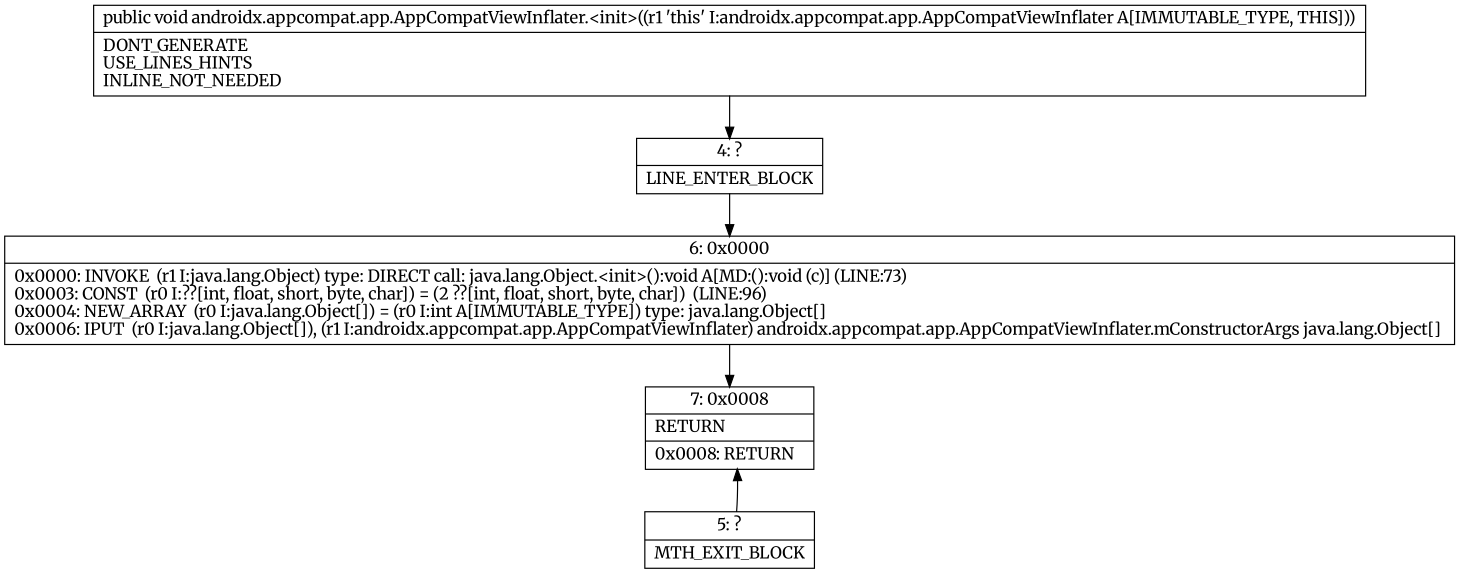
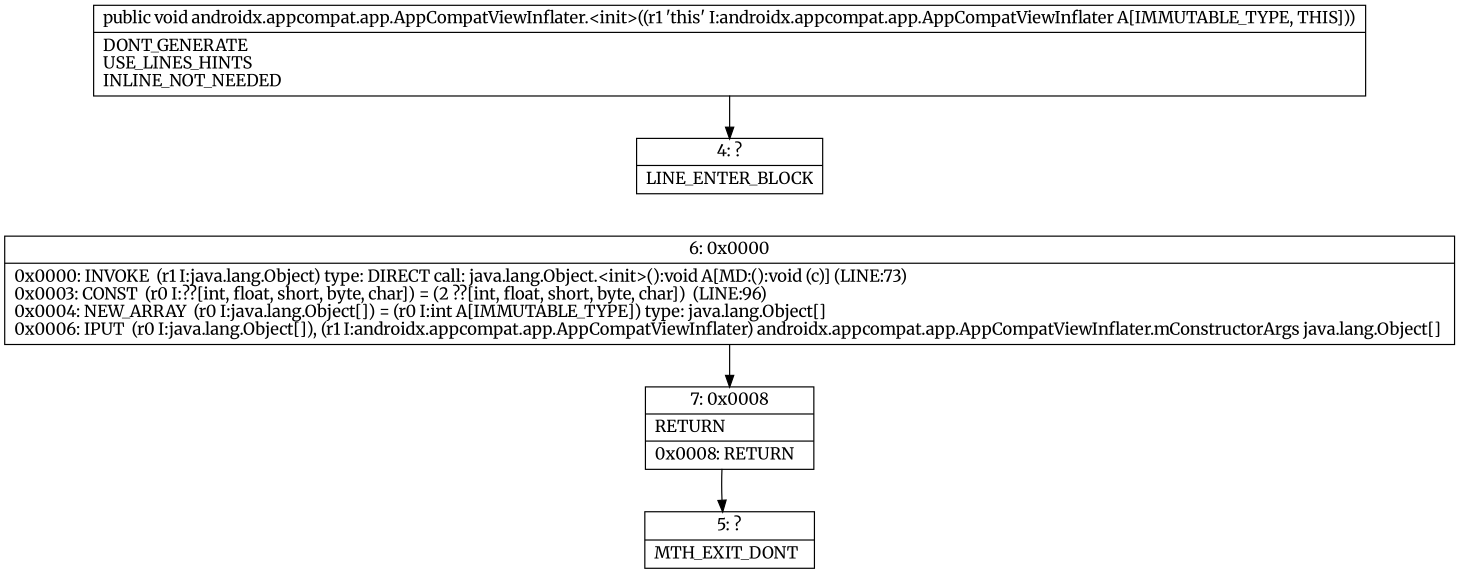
edge "4: ?" -> "6: 0x0000": removed
edge "5: ?" -> "7: 0x0008": reversed
node "5: ?": text "MTH_EXIT_BLOCK" -> "MTH_EXIT_DONT"
